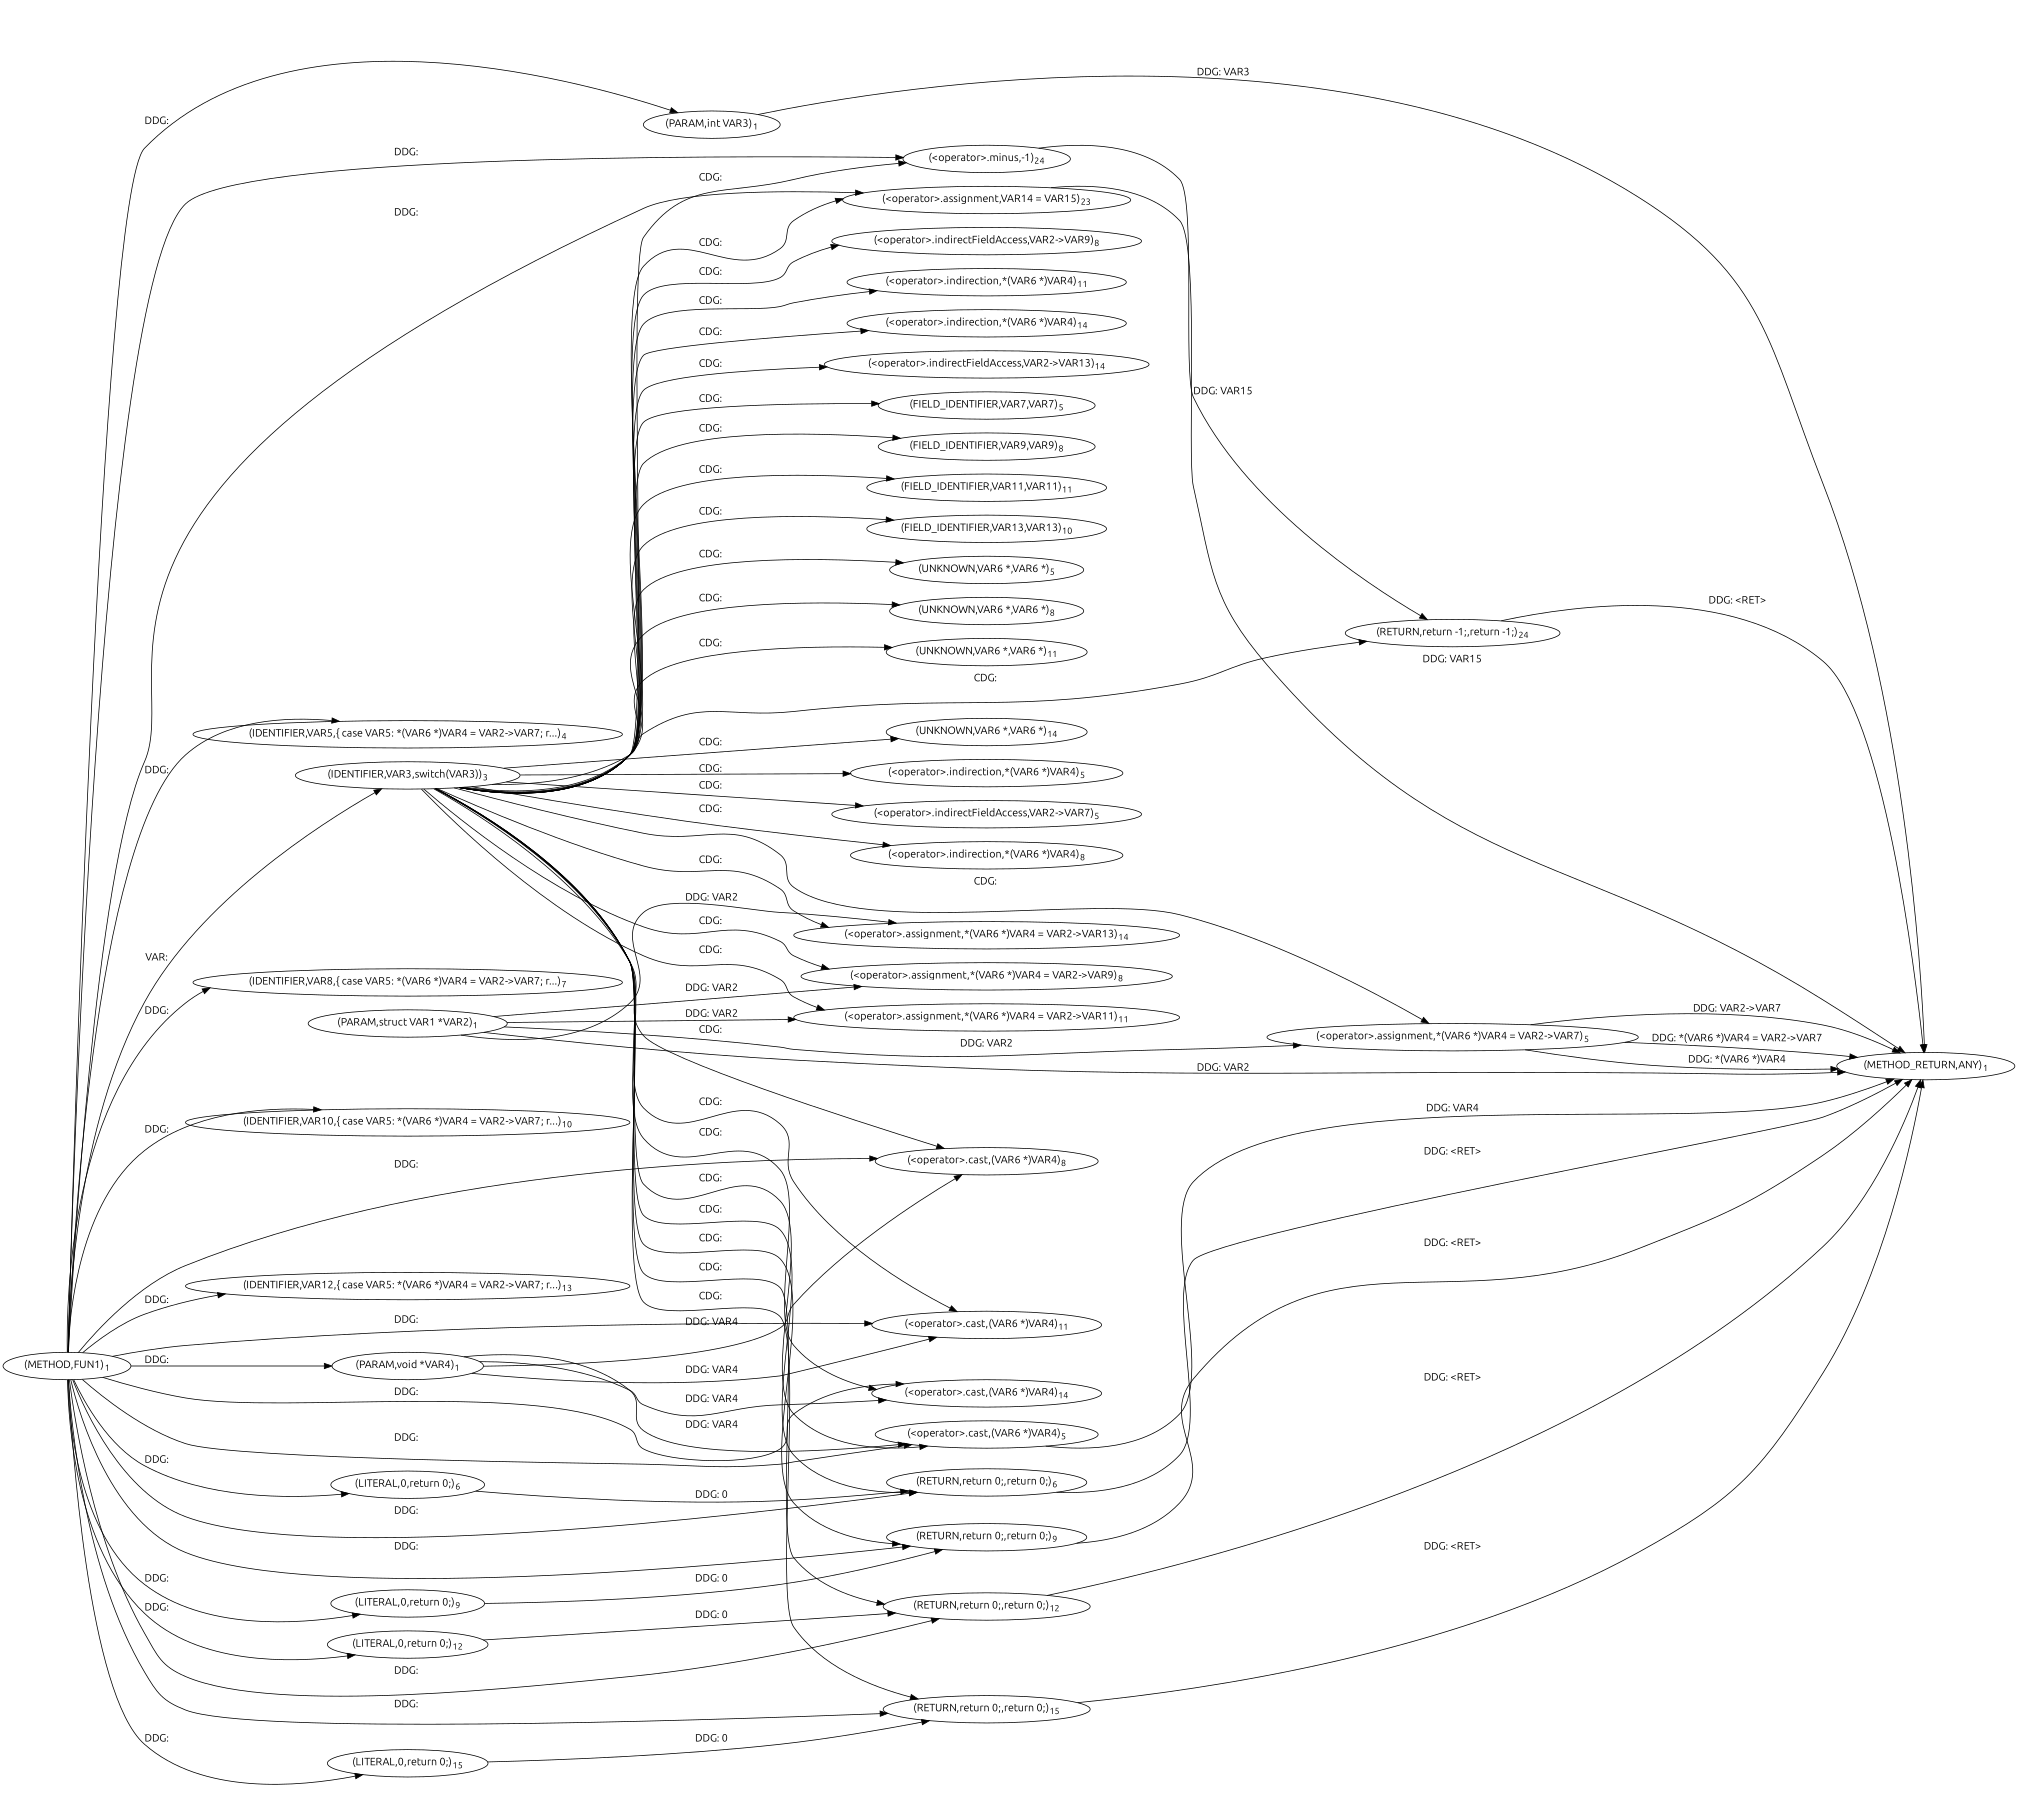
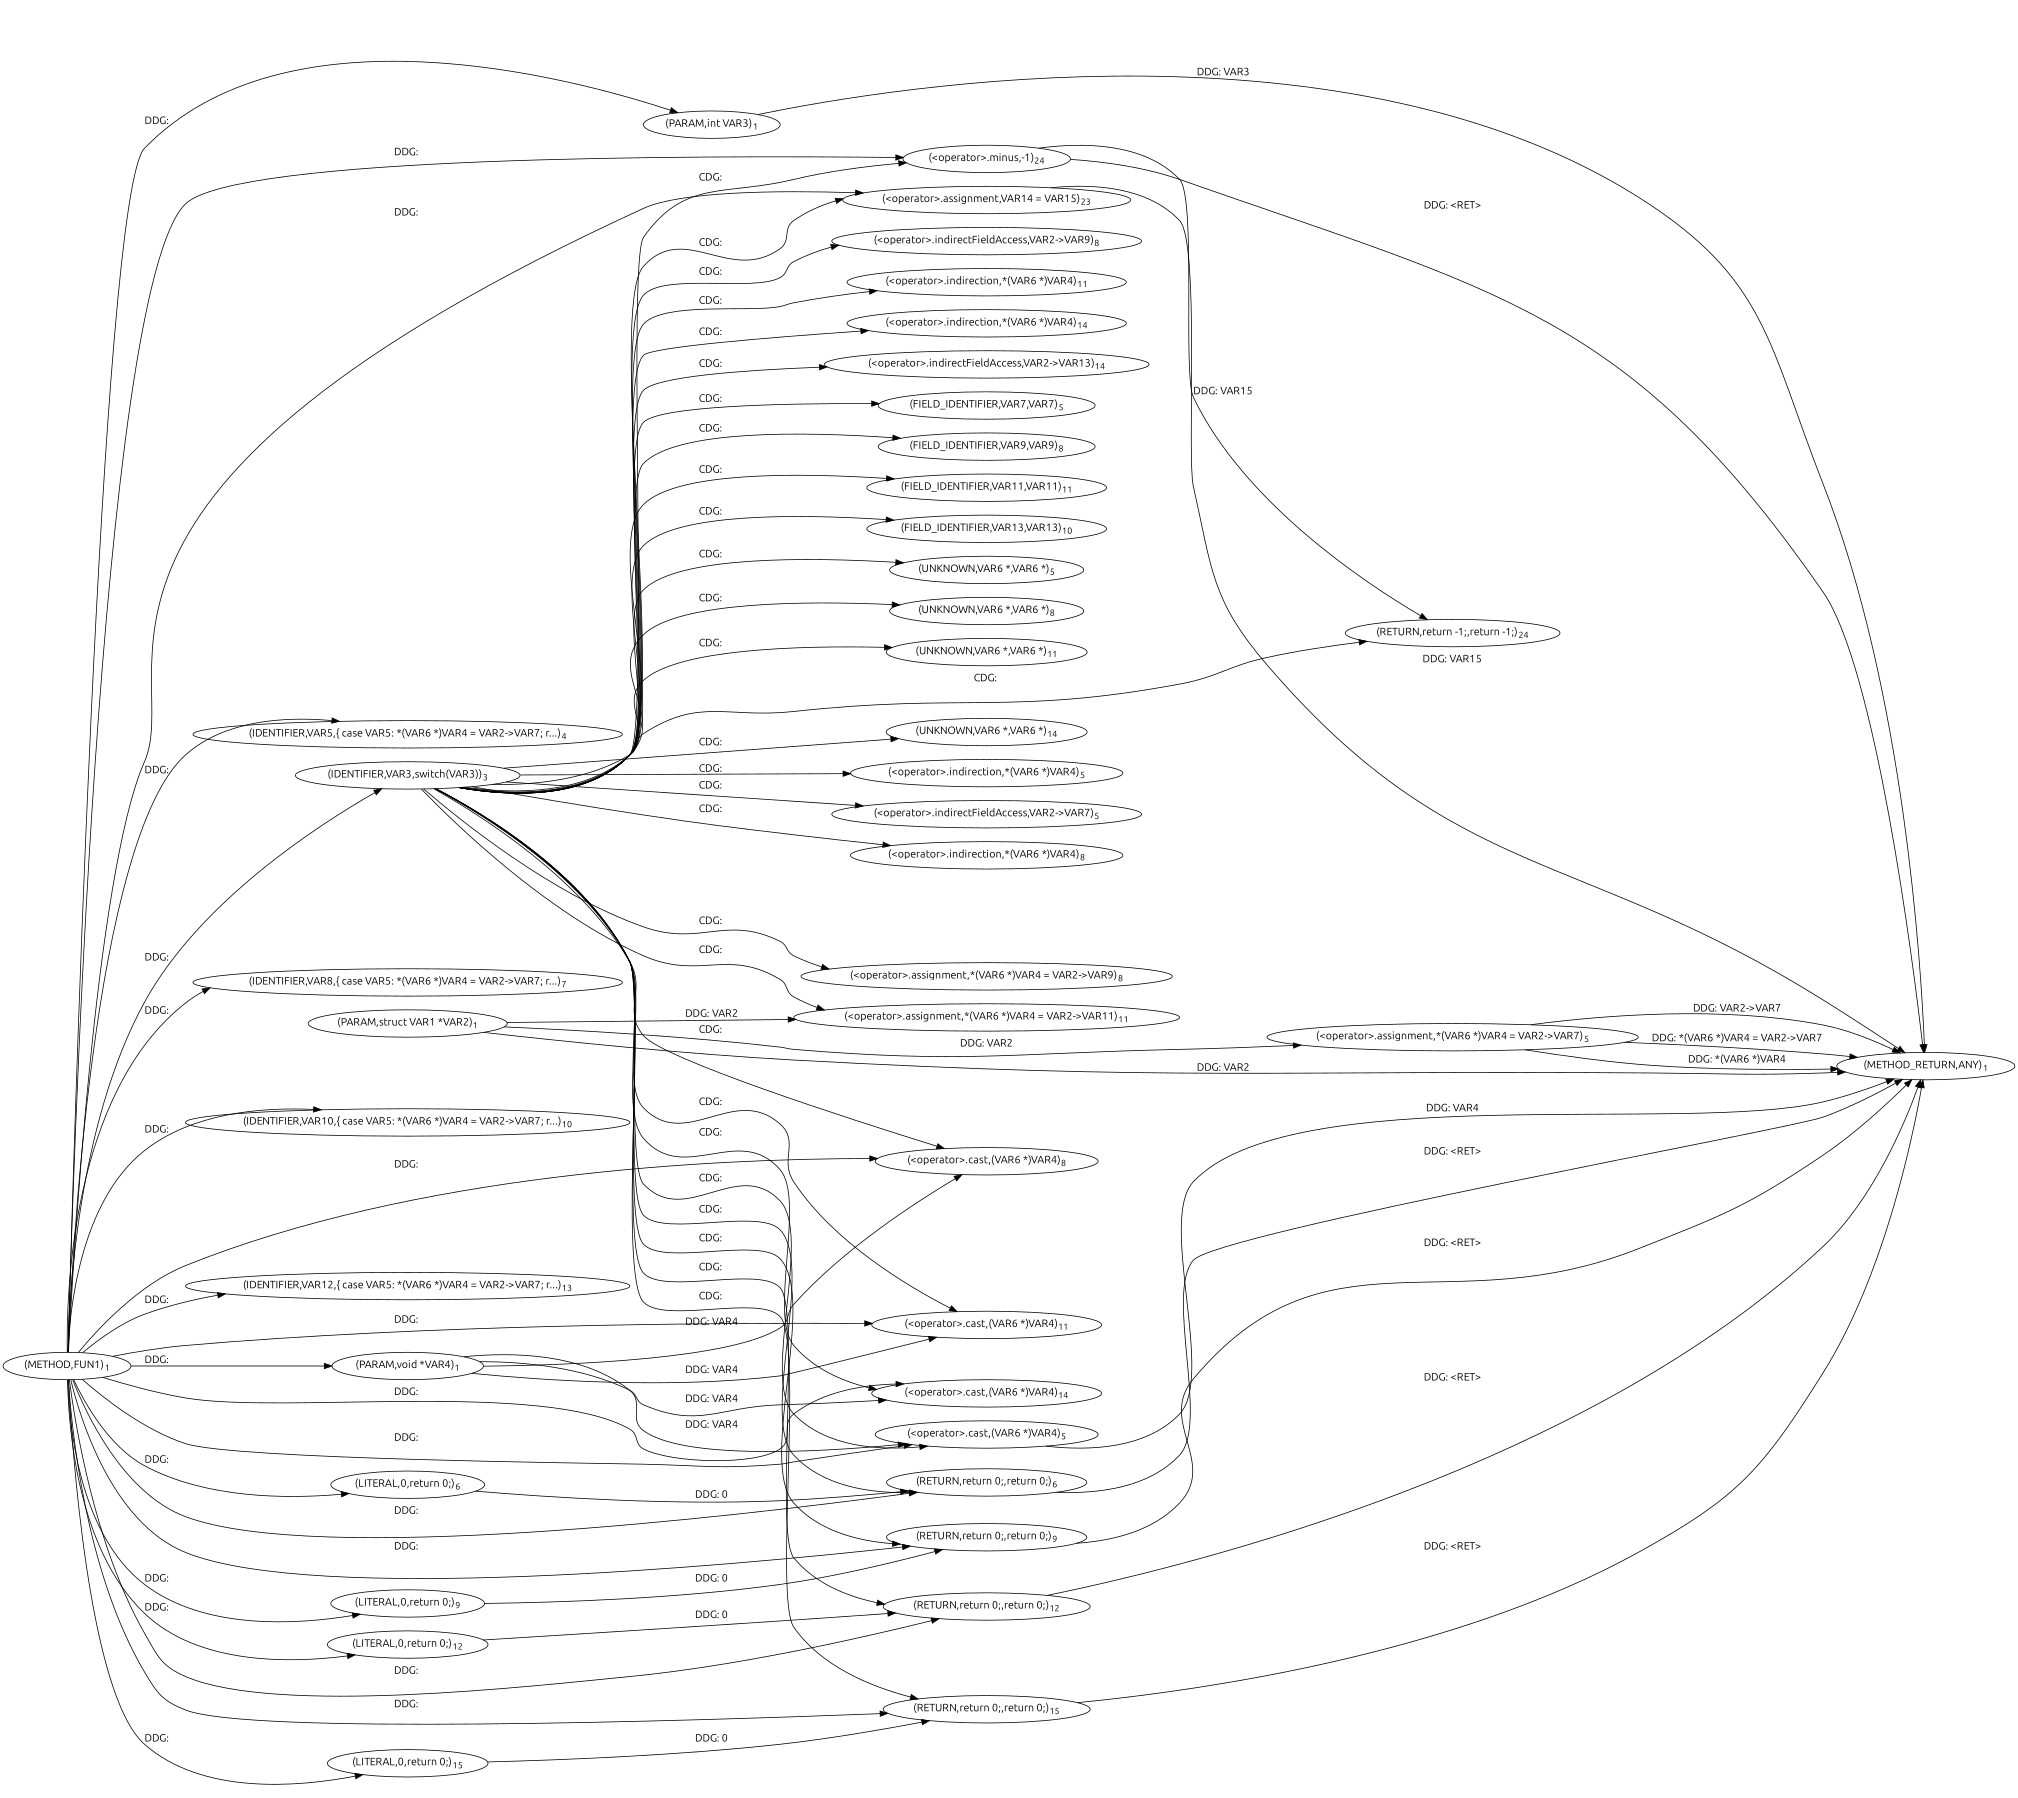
edge "(RETURN,return -1;,return -1;)" -> "(METHOD_RETURN,ANY)": now "(<operator>.minus,-1)" -> "(METHOD_RETURN,ANY)"
edge "(IDENTIFIER,VAR3,switch(VAR3))" -> "(<operator>.assignment,*(VAR6 *)VAR4 = VAR2->VAR7)": removed, label "CDG:"
node "(<operator>.assignment,*(VAR6 *)VAR4 = VAR2->VAR13)": removed
edge "(METHOD,FUN1)" -> "(IDENTIFIER,VAR3,switch(VAR3))": label "VAR: " -> "DDG: "
edge "(PARAM,struct VAR1 *VAR2)" -> "(<operator>.assignment,*(VAR6 *)VAR4 = VAR2->VAR9)": removed, label "DDG: VAR2"
